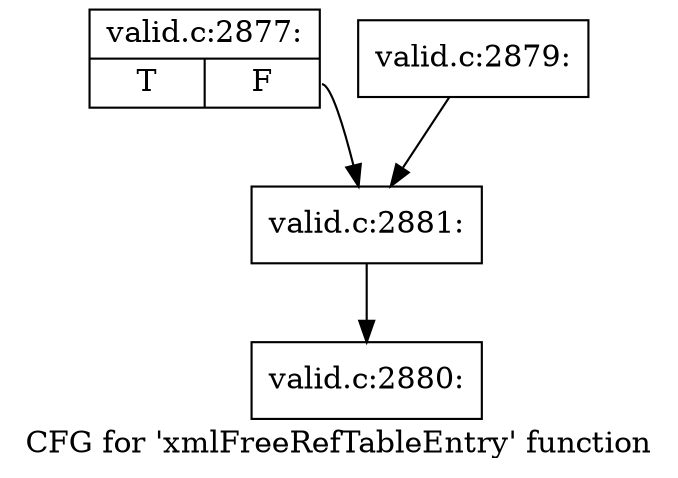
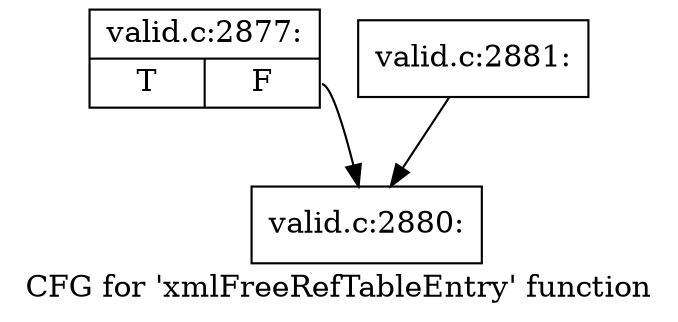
node "valid.c:2879:": removed
edge "valid.c:2877:" -> "valid.c:2881:": now "valid.c:2877:" -> "valid.c:2880:"
